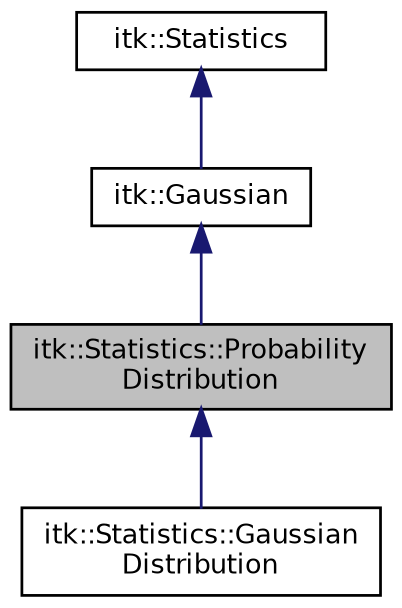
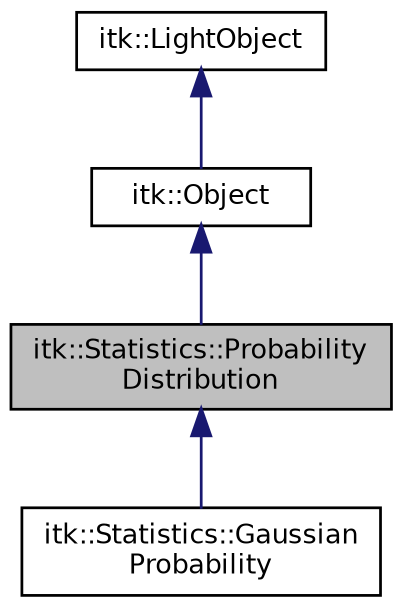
node "itk::Statistics": label "itk::Statistics" -> "itk::LightObject"
node "itk::Gaussian": label "itk::Gaussian" -> "itk::Object"
node "itk::Statistics::Gaussian Distribution": label "itk::Statistics::Gaussian Distribution" -> "itk::Statistics::Gaussian Probability"
